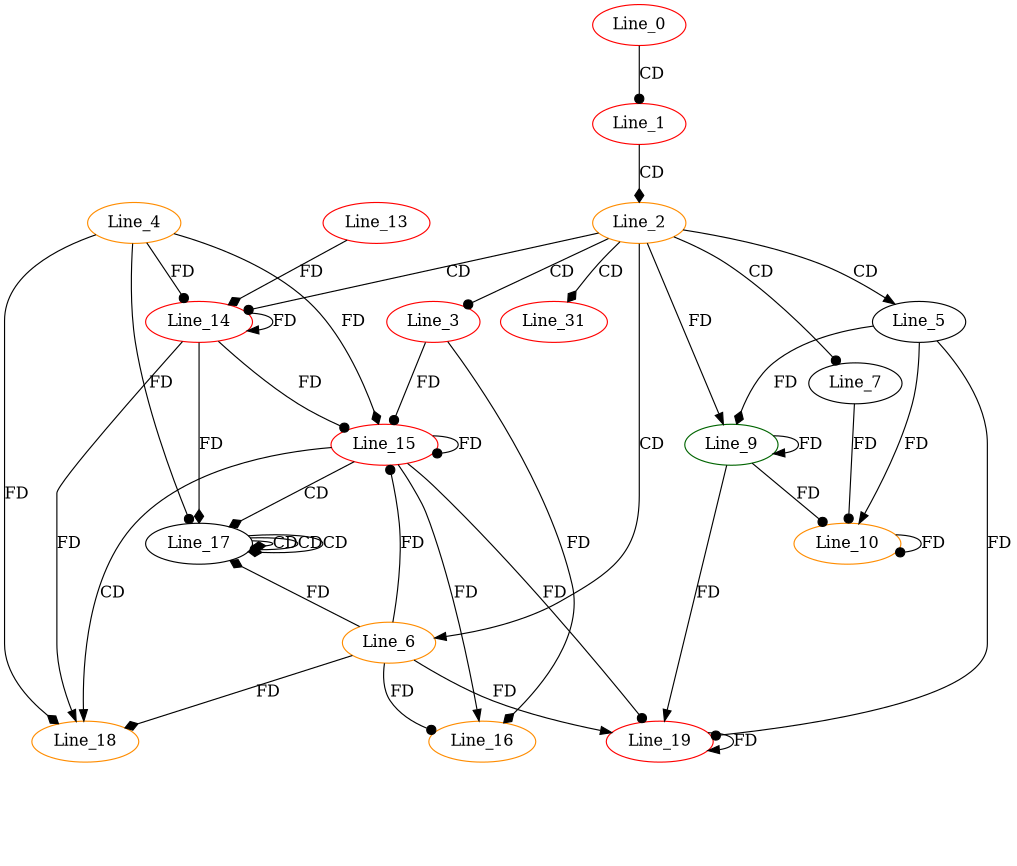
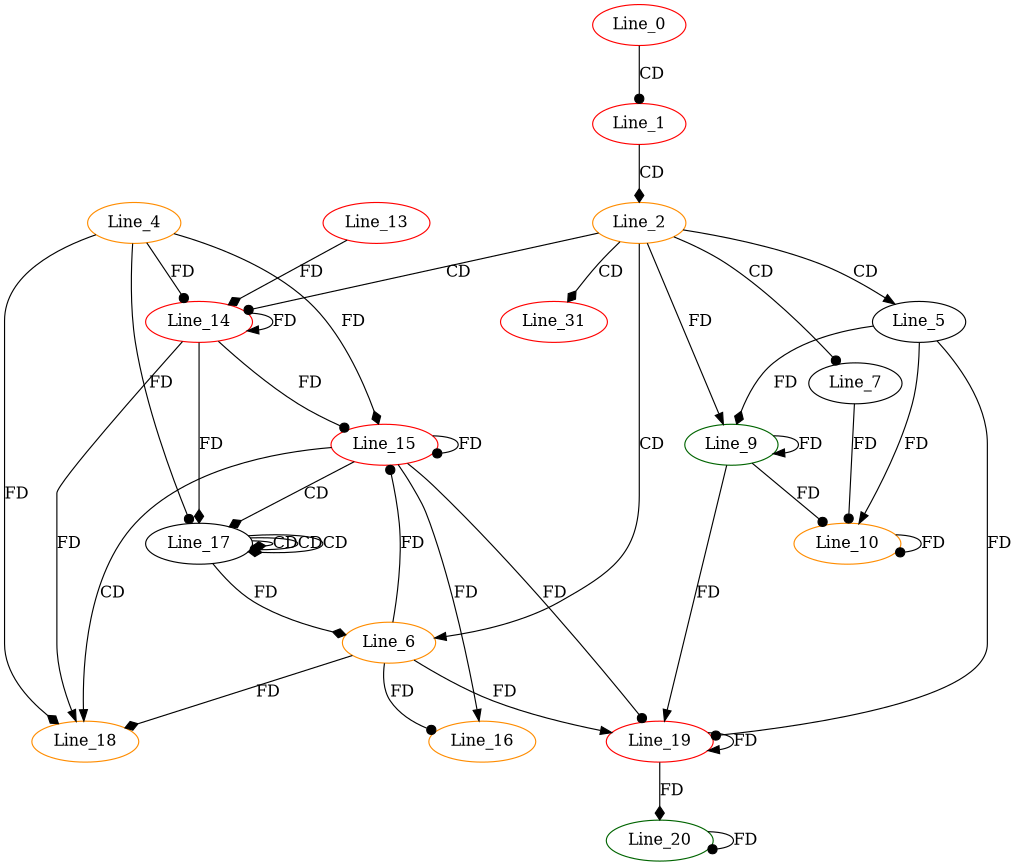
node "Line_3": removed
edge "Line_6" -> "Line_17": reversed
node "Line_20": added
